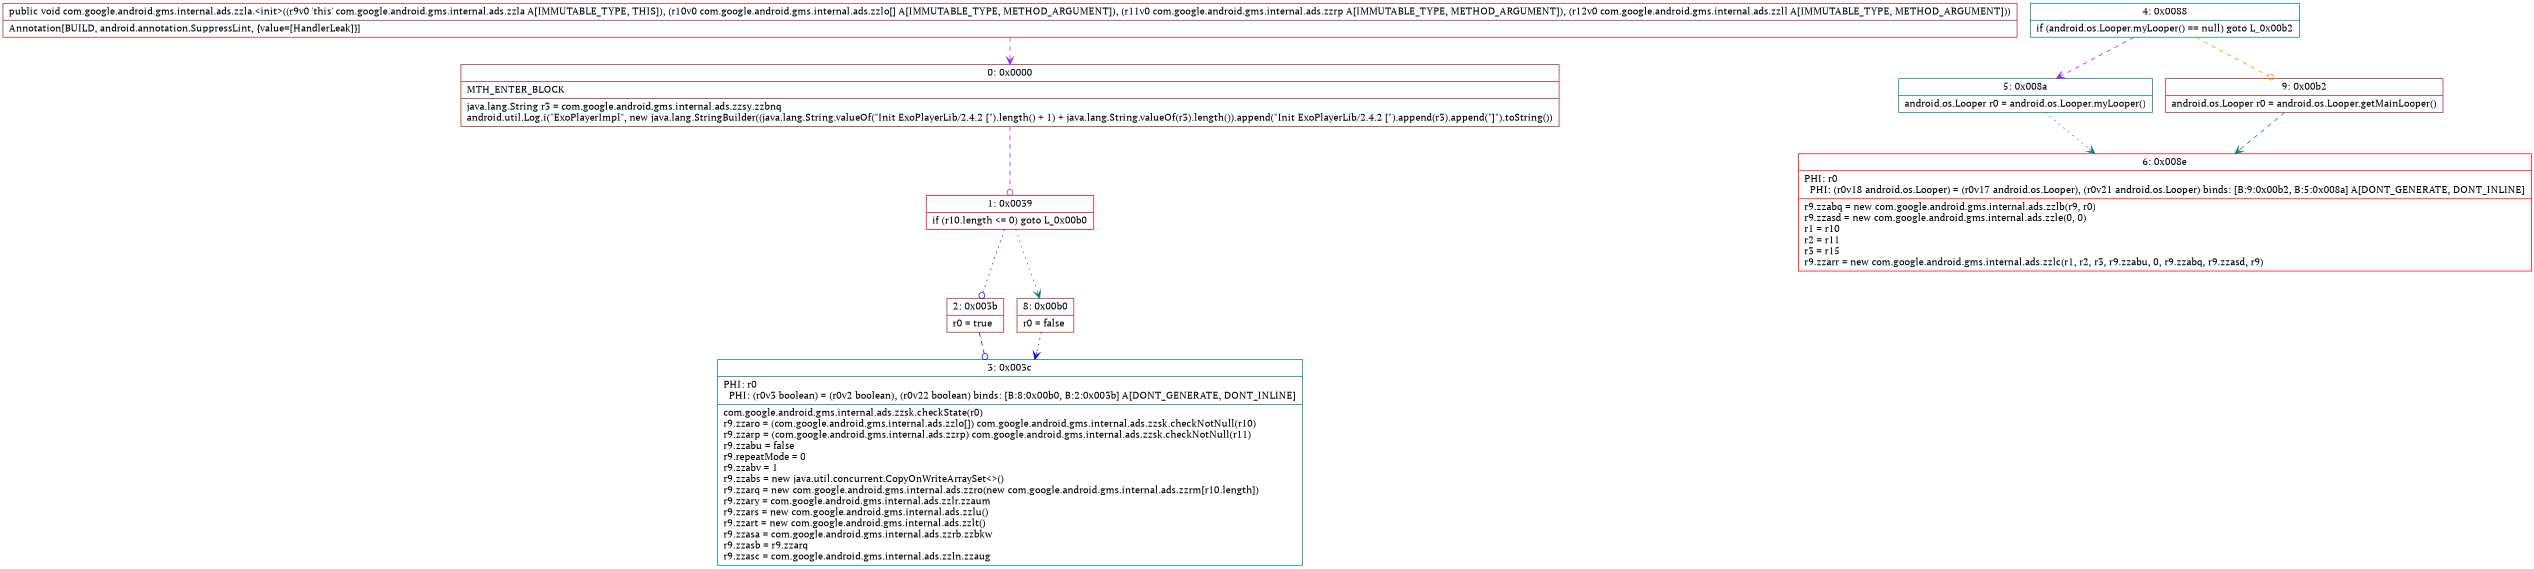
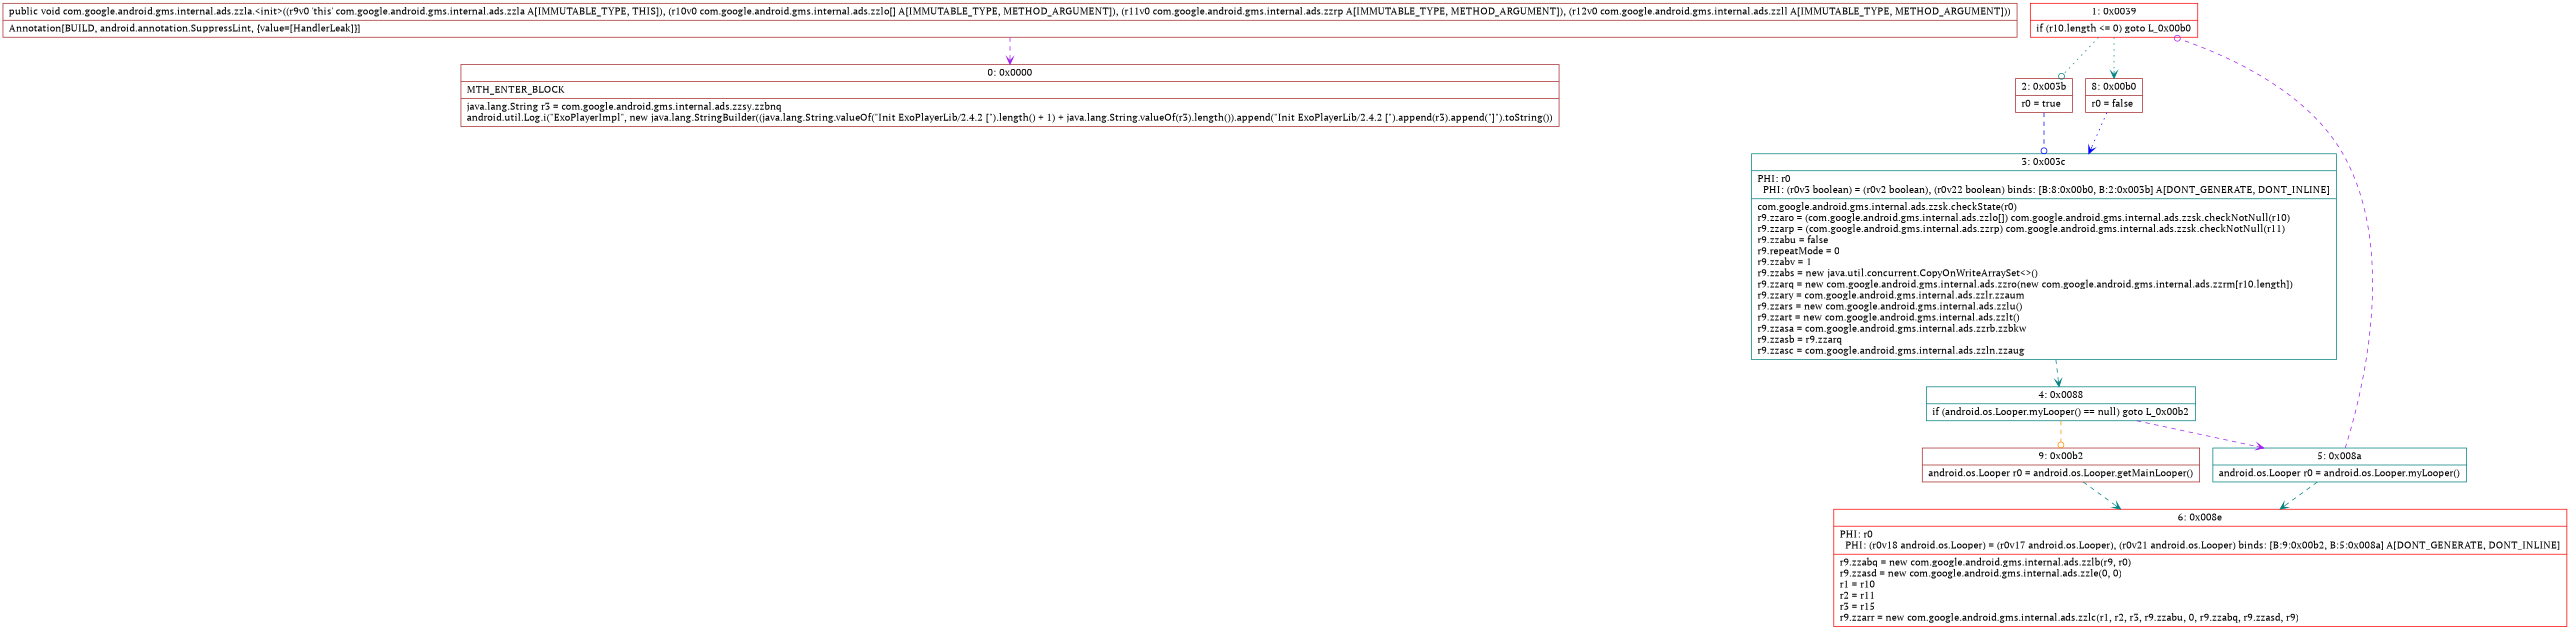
edge "5: 0x008a" -> "6: 0x008e": style dotted -> dashed
edge "0: 0x0000" -> "1: 0x0039": now "5: 0x008a" -> "1: 0x0039"
edge "1: 0x0039" -> "2: 0x003b": color blue -> teal
edge "3: 0x003c" -> "4: 0x0088": added
